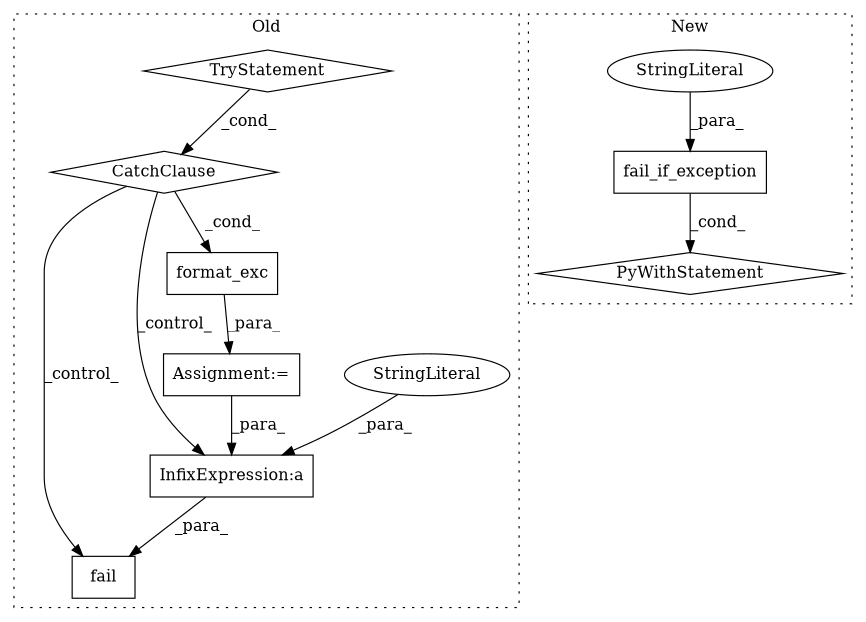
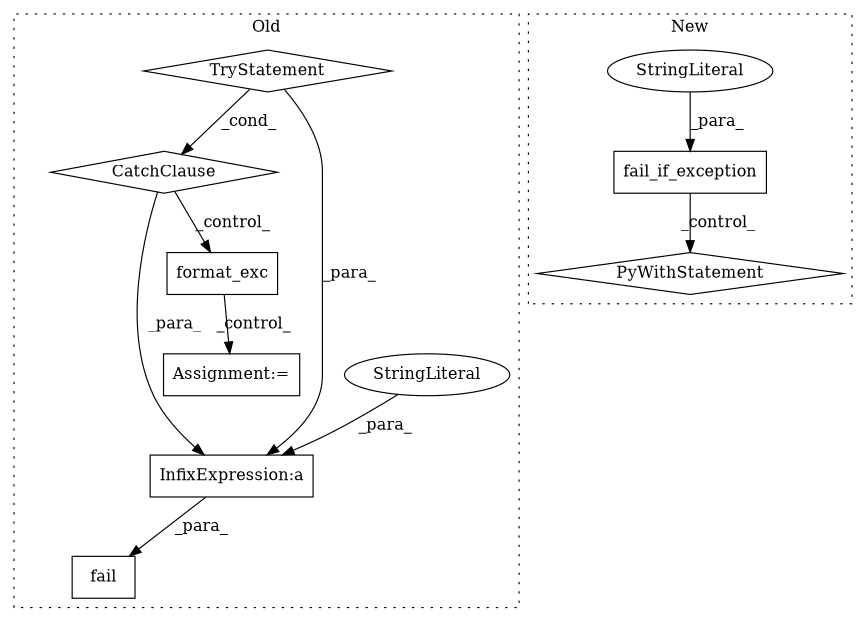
edge "CatchClause" -> "format_exc": label "_cond_" -> "_control_"
edge "fail_if_exception" -> "PyWithStatement": label "_cond_" -> "_control_"
edge "CatchClause" -> "InfixExpression:a": label "_control_" -> "_para_"
edge "format_exc" -> "Assignment:=": label "_para_" -> "_control_"
edge "CatchClause" -> "fail": removed, label "_control_"
edge "Assignment:=" -> "InfixExpression:a": now "TryStatement" -> "InfixExpression:a"
